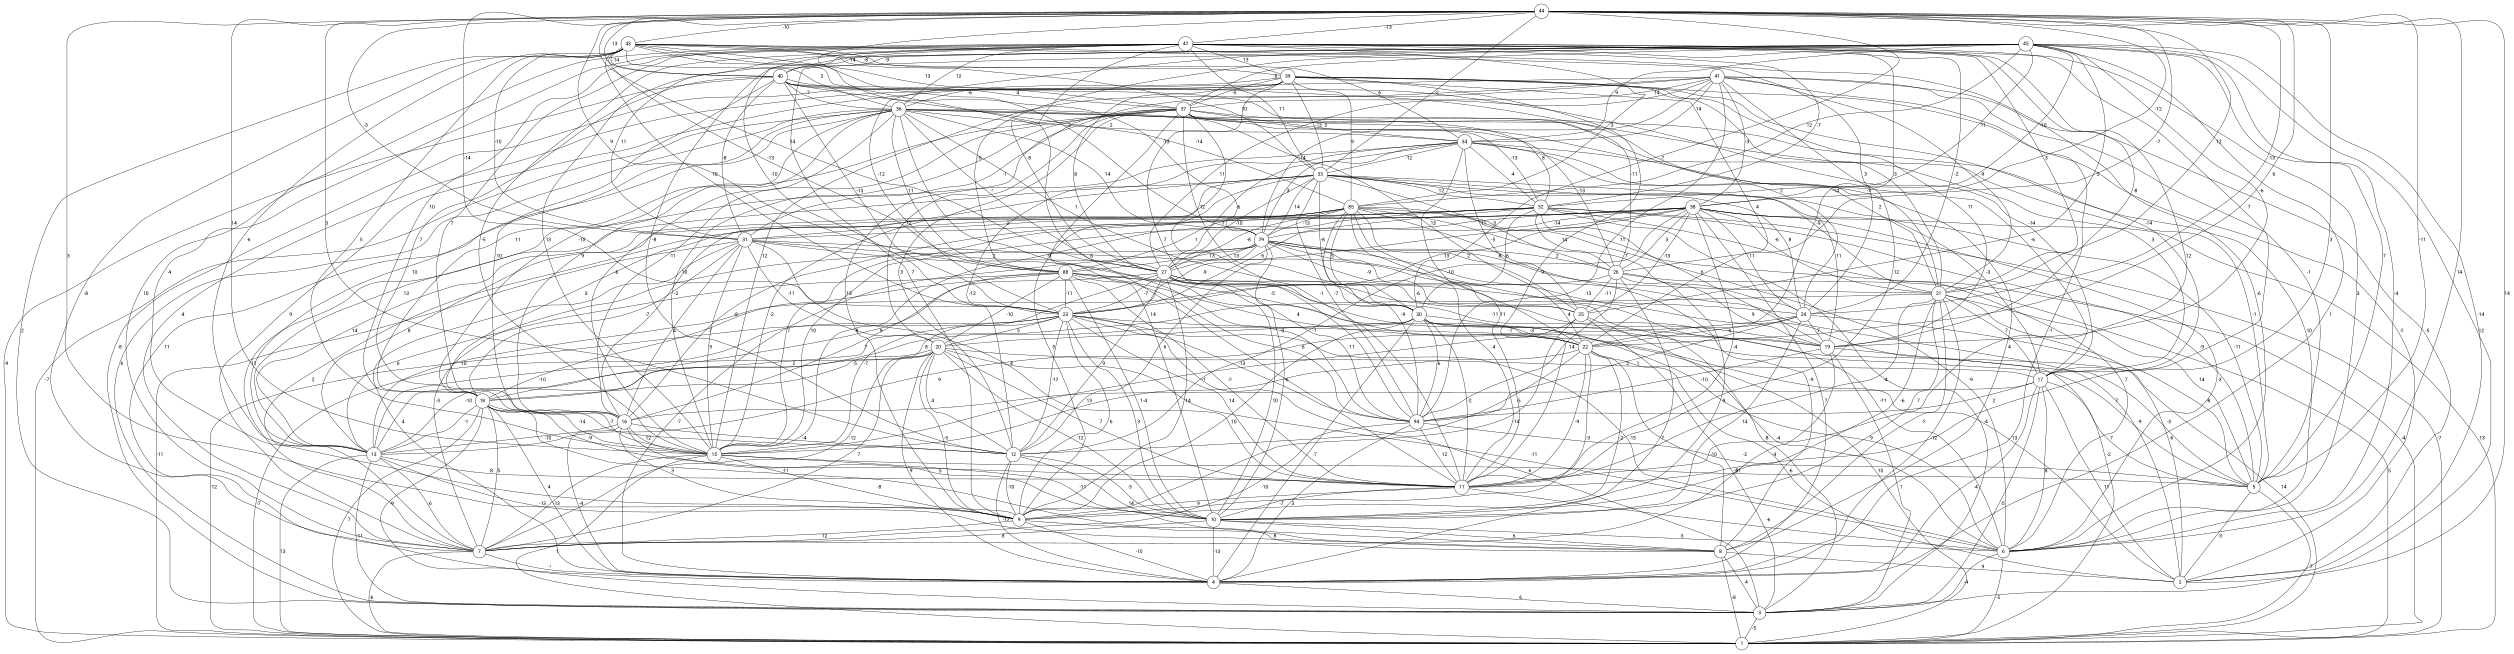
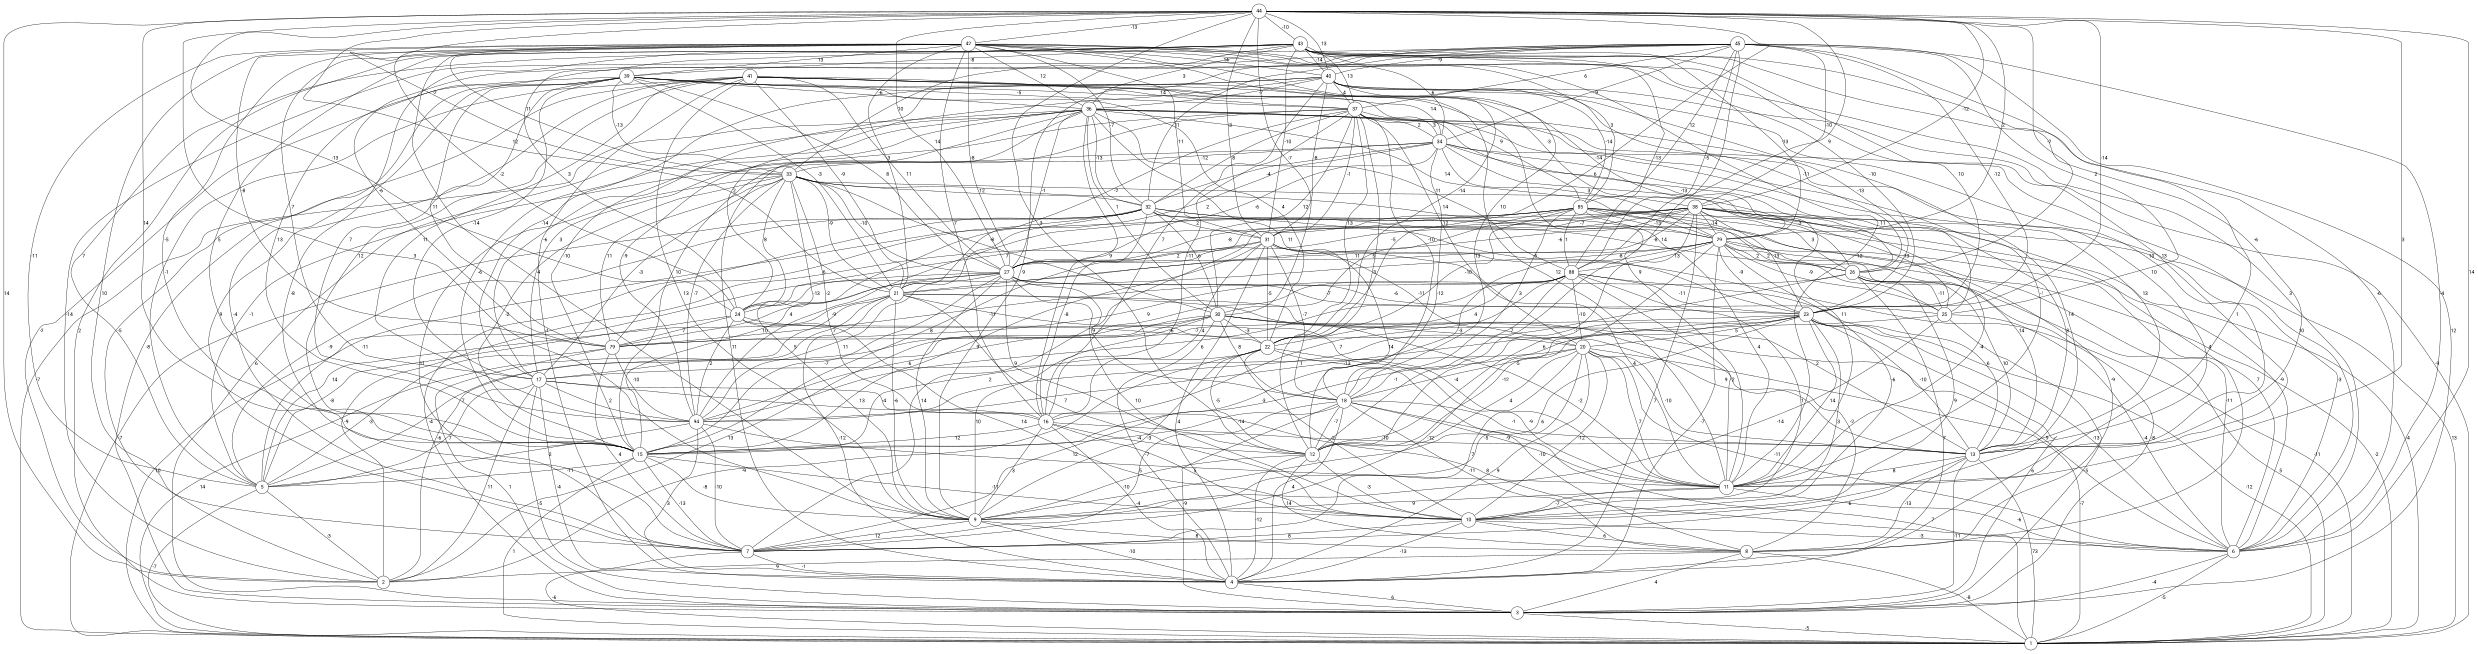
edge "44" -- "5": now "42" -- "5"
edge "40" -- "13": added, label "10"
edge "85" -- "15": removed, label "7"
edge "43" -- "11": label "6" -> "13"
edge "45" -- "9": label "7" -> "9"
node "19": label "19" -> "79"
edge "22" -- "2": label "-6" -> "-9"
edge "13" -- "1": label "13" -> "73"
